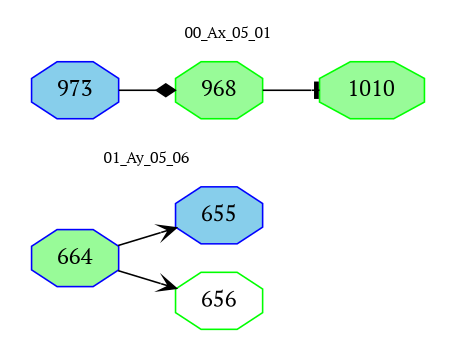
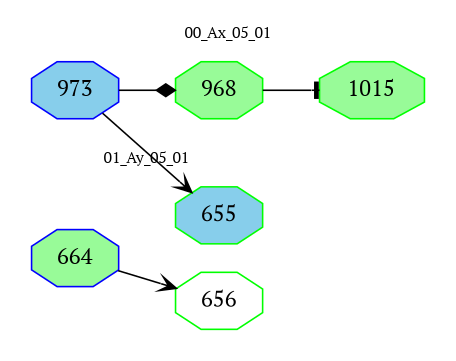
node "1010": label "1010" -> "1015"
cluster "01_Ay_05_06": label "01_Ay_05_06" -> "01_Ay_05_01"
node "655": color blue -> green
edge "664" -> "655": now "973" -> "655"
